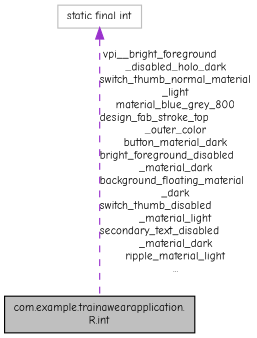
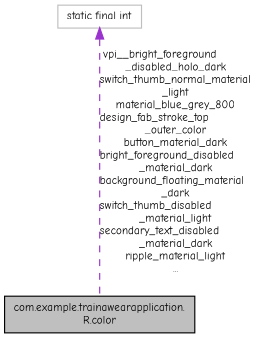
node "com.example.trainawearapplication. R.int": label "com.example.trainawearapplication. R.int" -> "com.example.trainawearapplication. R.color"
